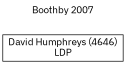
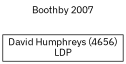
node "David Humphreys (4646) LDP": label "David Humphreys (4646) LDP" -> "David Humphreys (4656) LDP"
